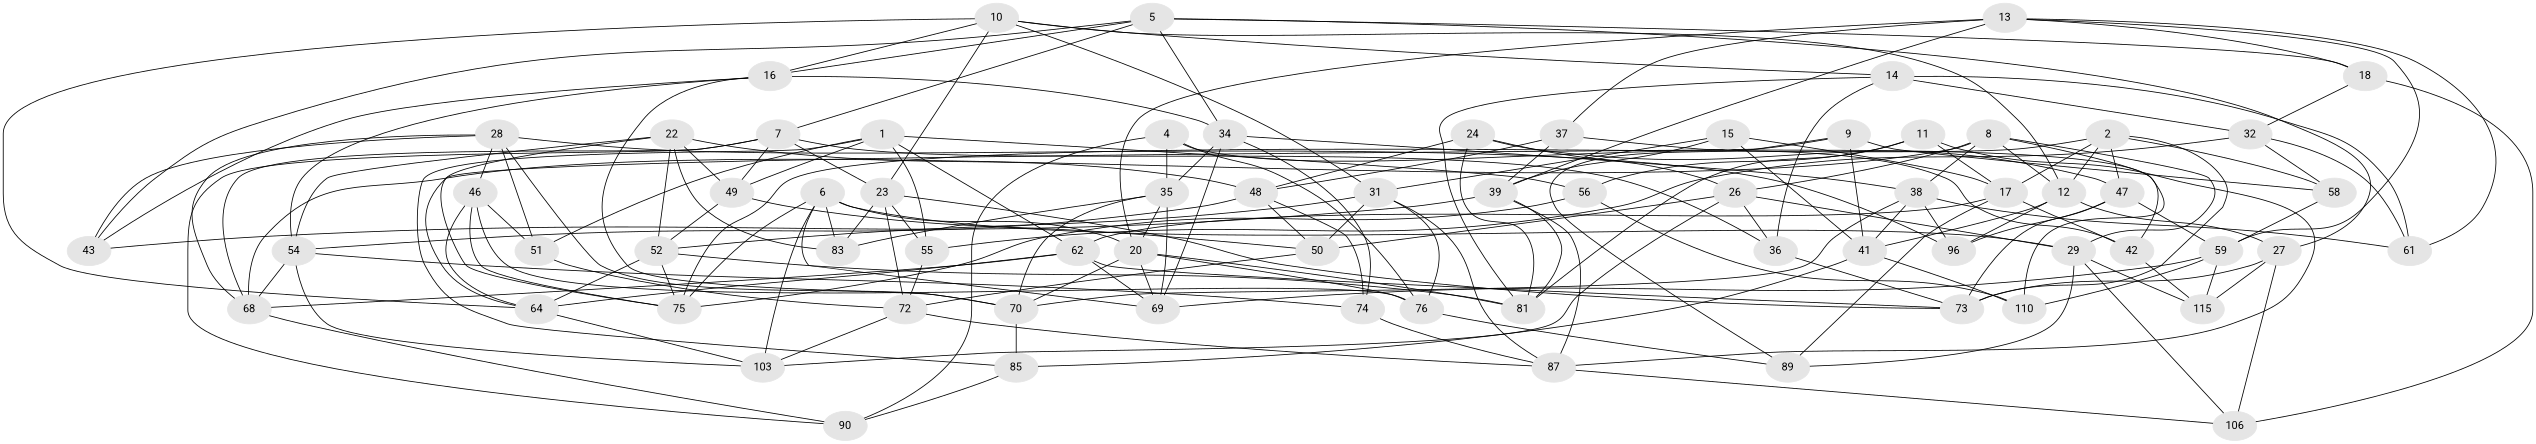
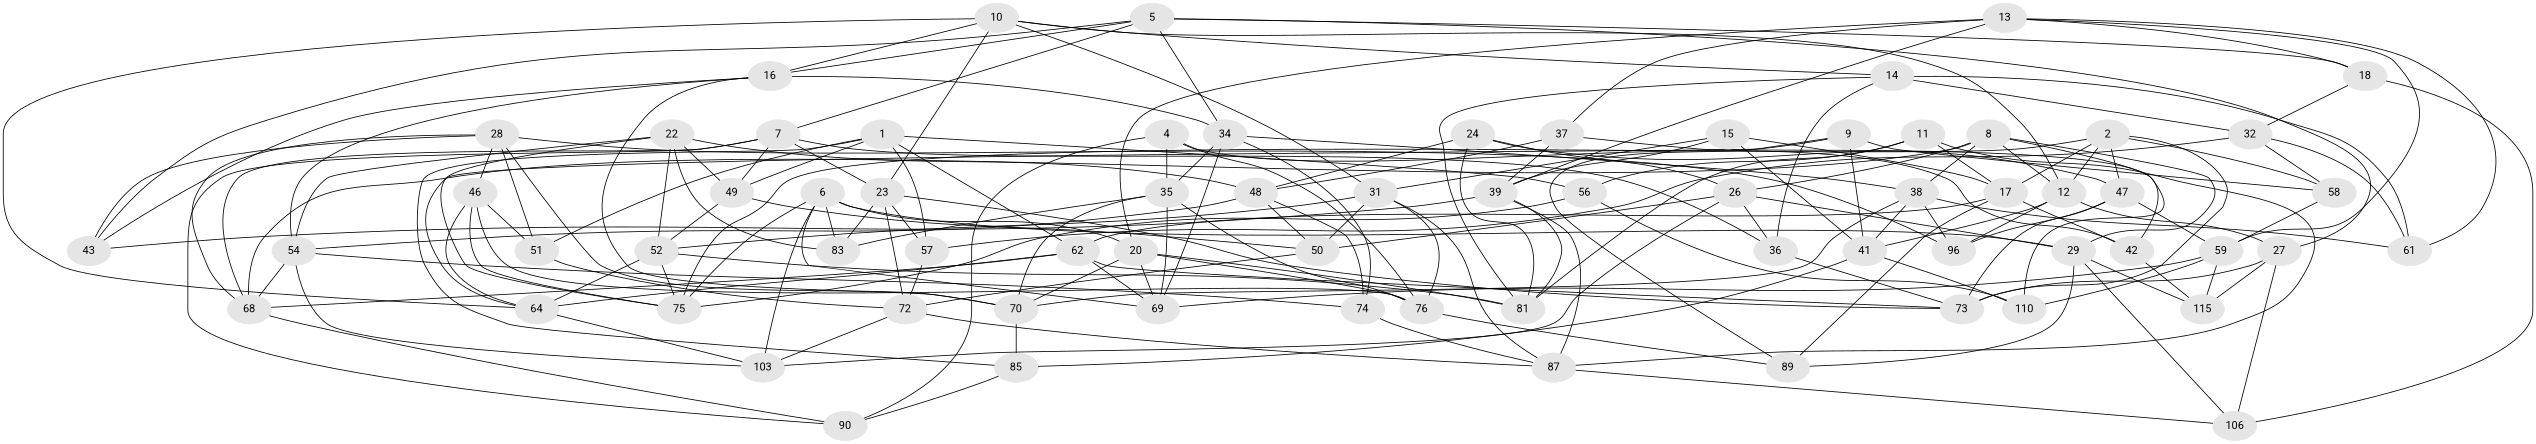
edge "35" -- "20": now "35" -- "76"
node "55": label "55" -> "57"
